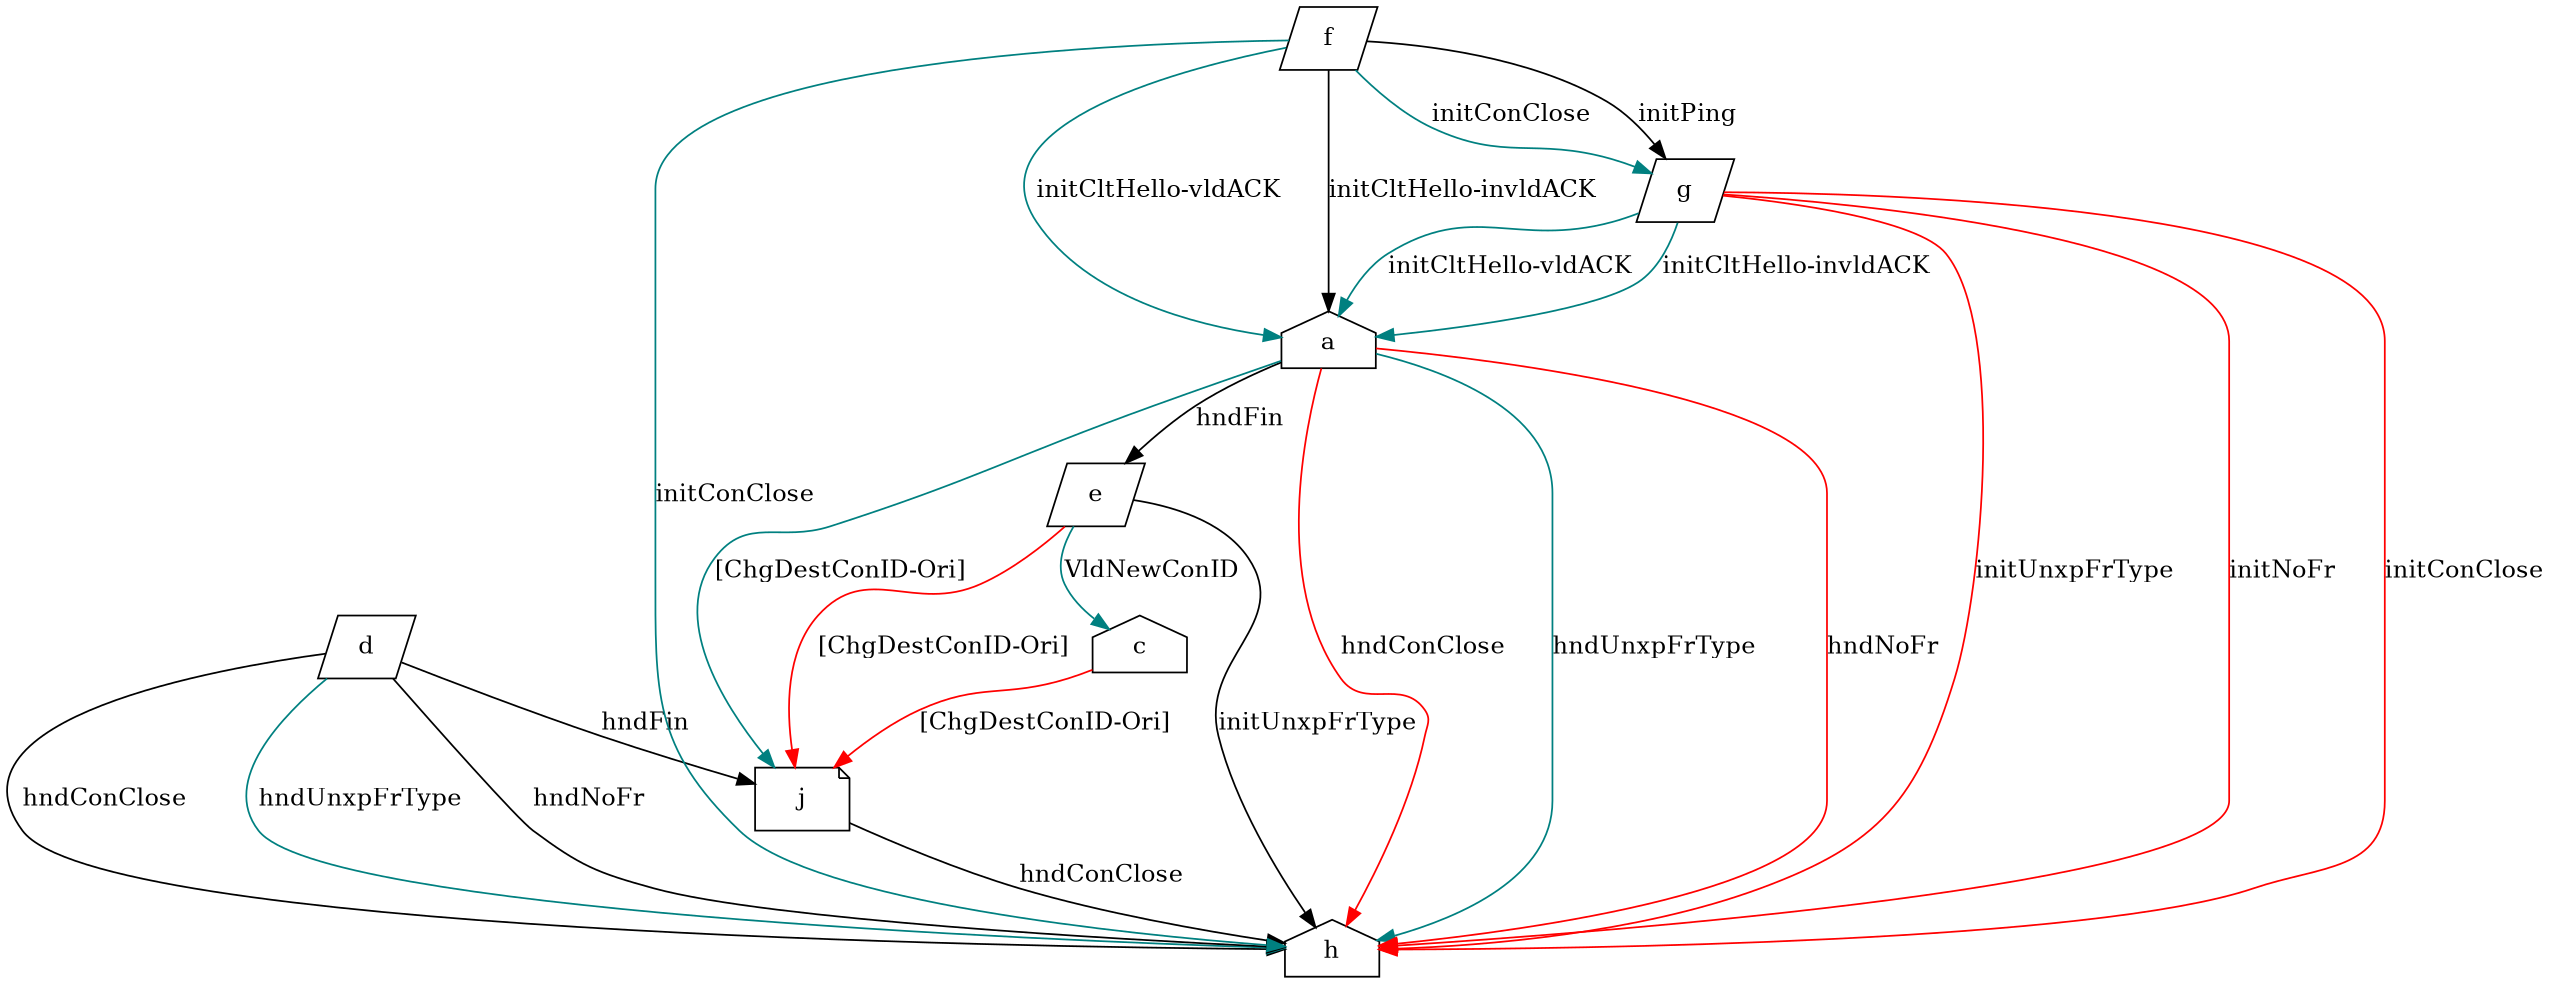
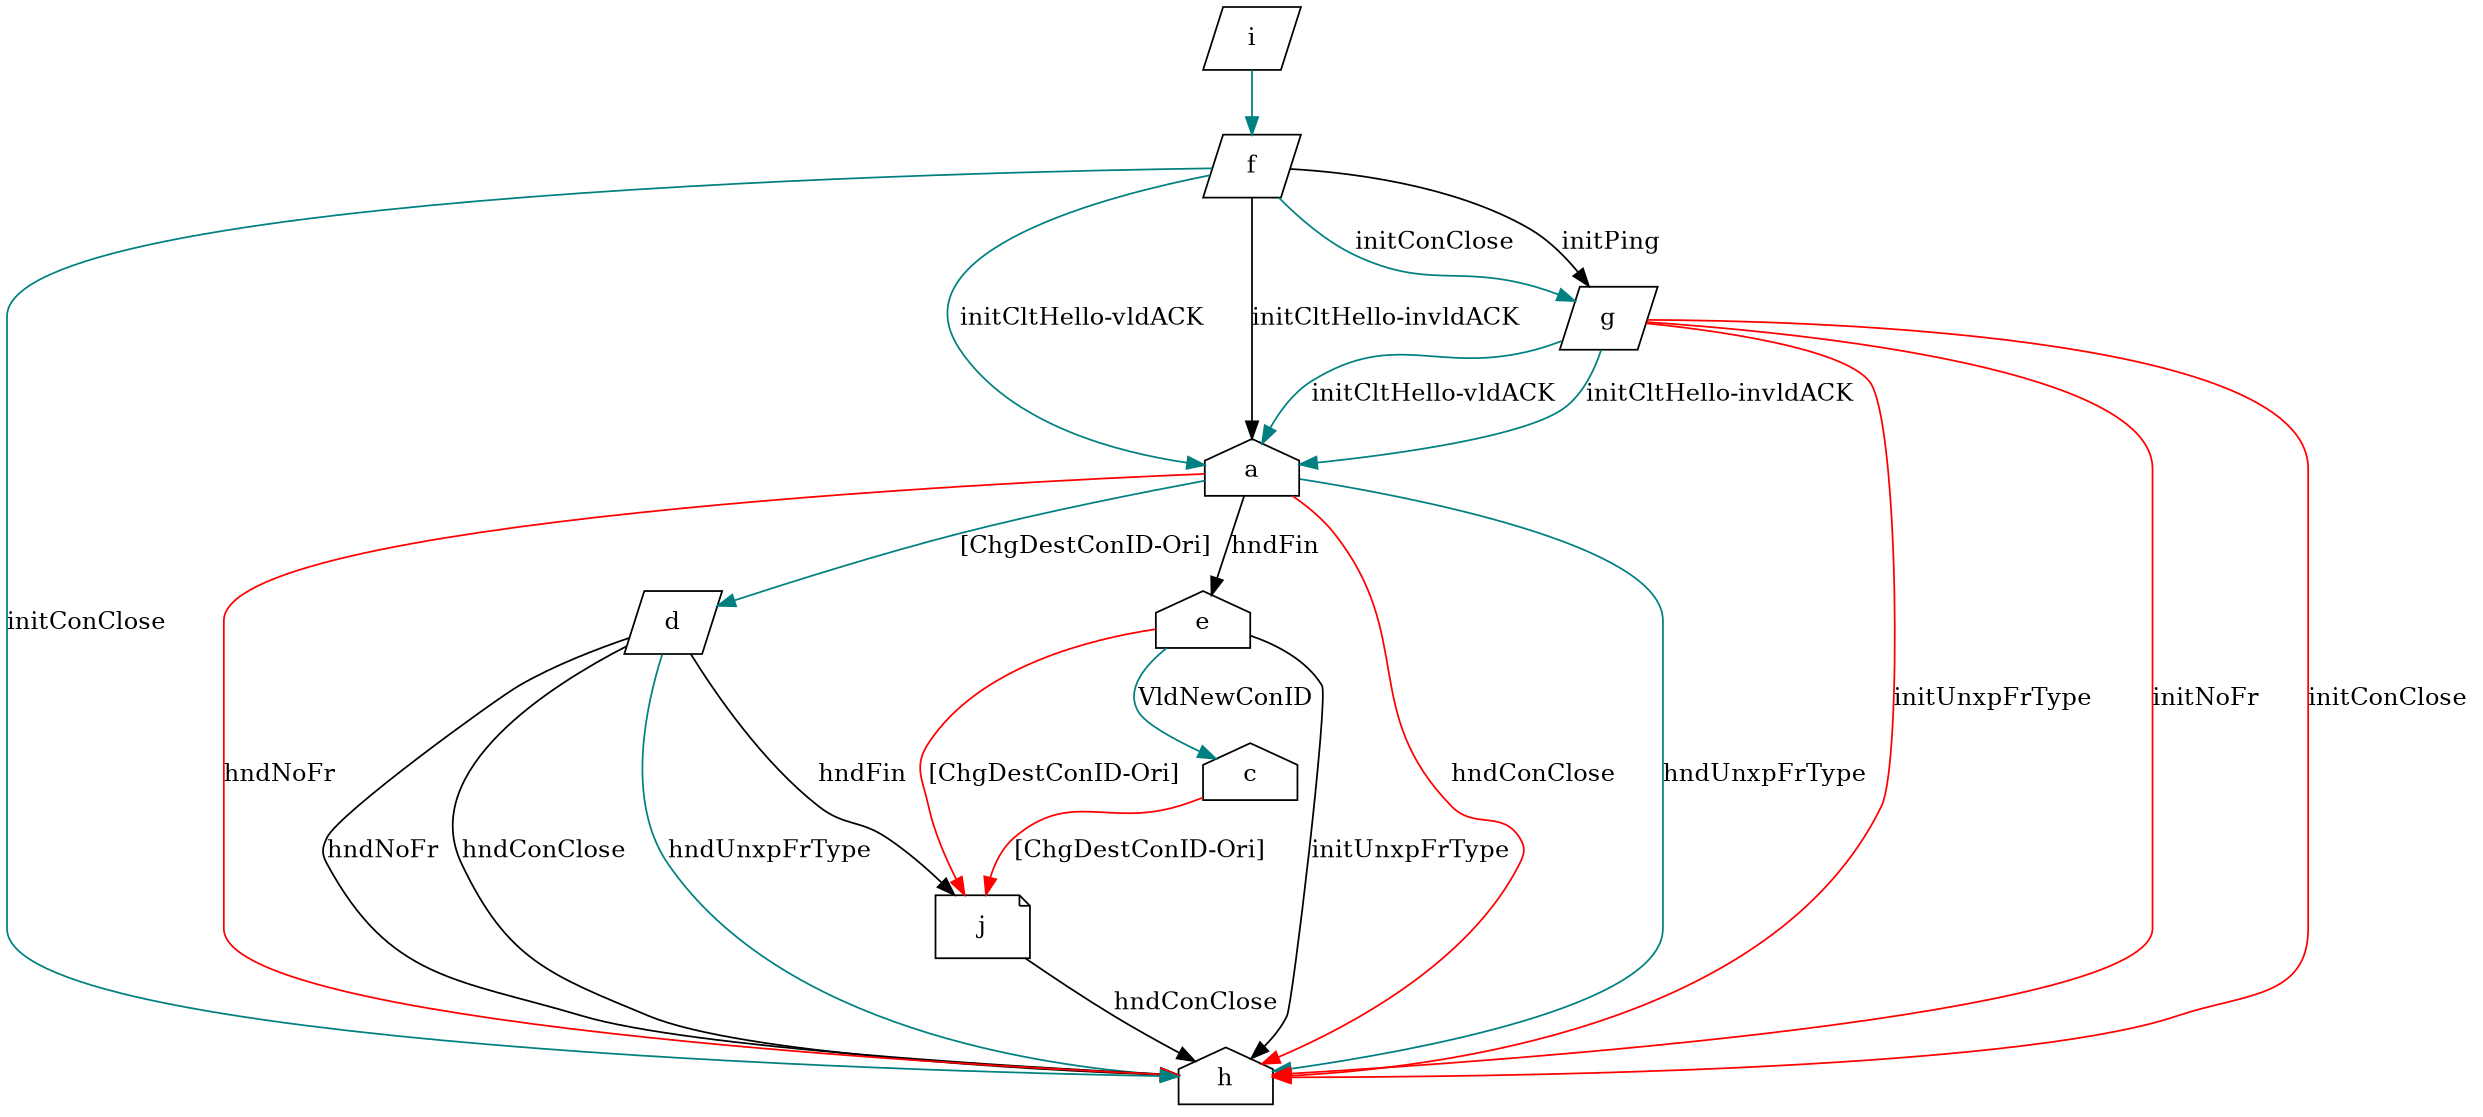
node "i": added
node "e": shape parallelogram -> house
edge "a" -> "j": now "a" -> "d"
